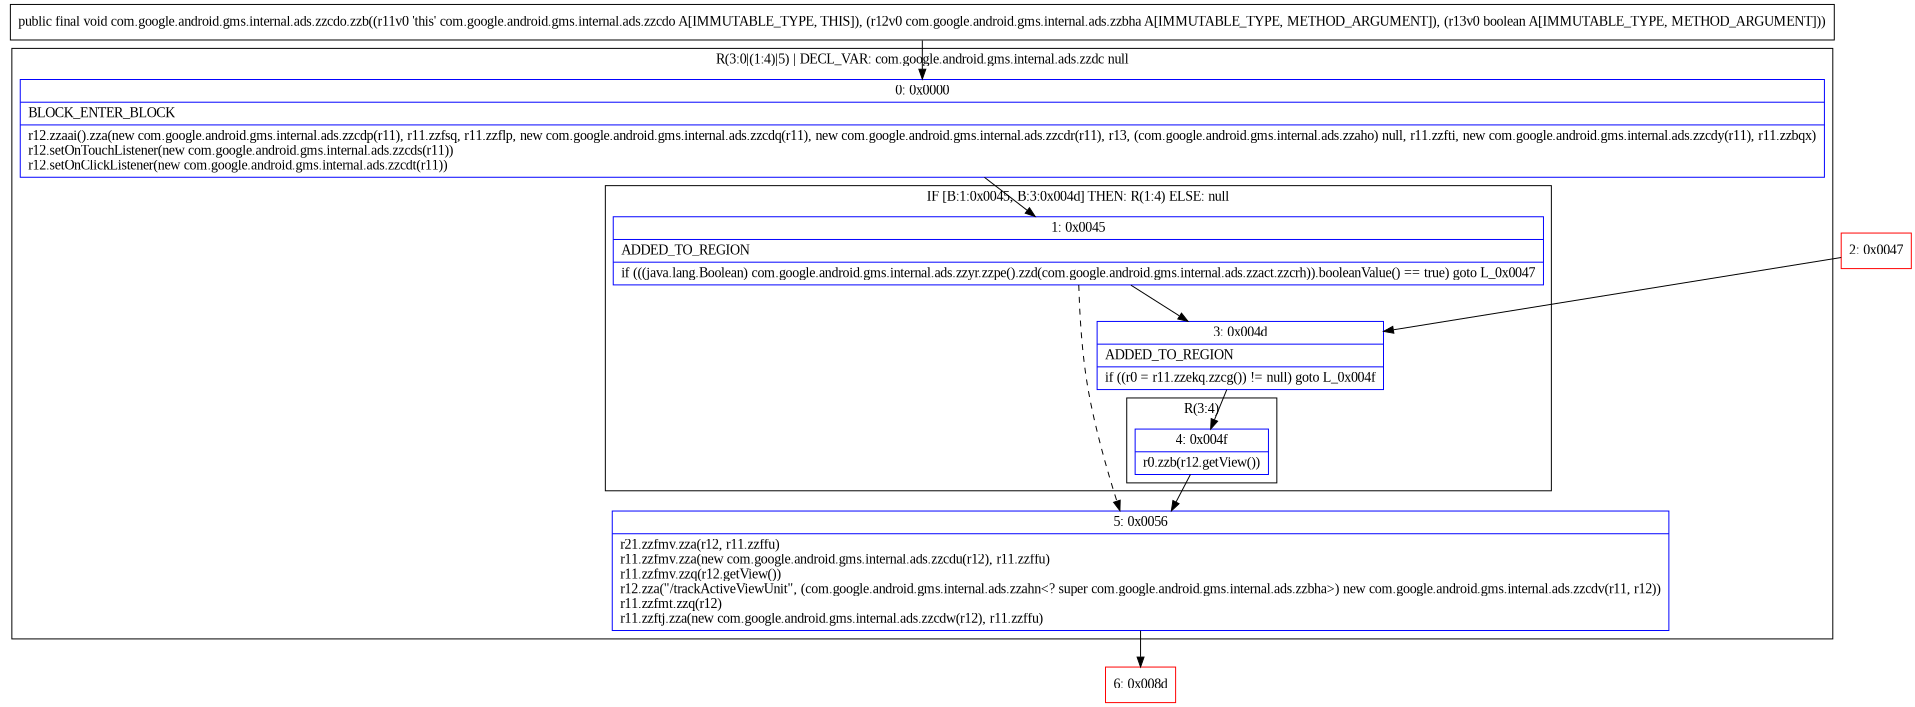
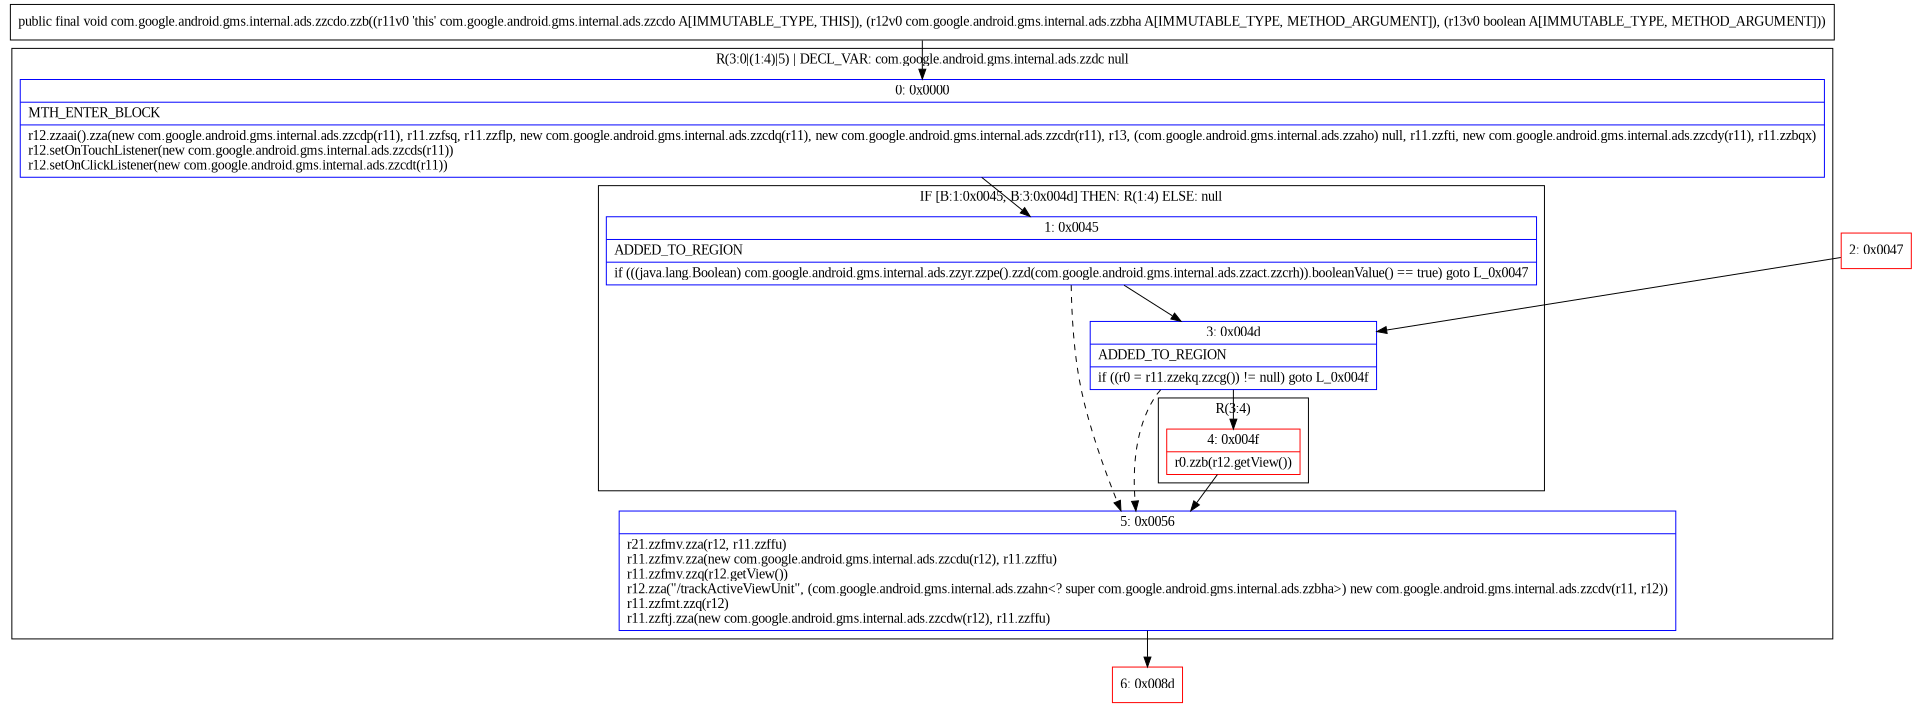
node "0: 0x0000": text "BLOCK_ENTER_BLOCK" -> "MTH_ENTER_BLOCK"
edge "3: 0x004d" -> "5: 0x0056": added
node "4: 0x004f": color blue -> red
